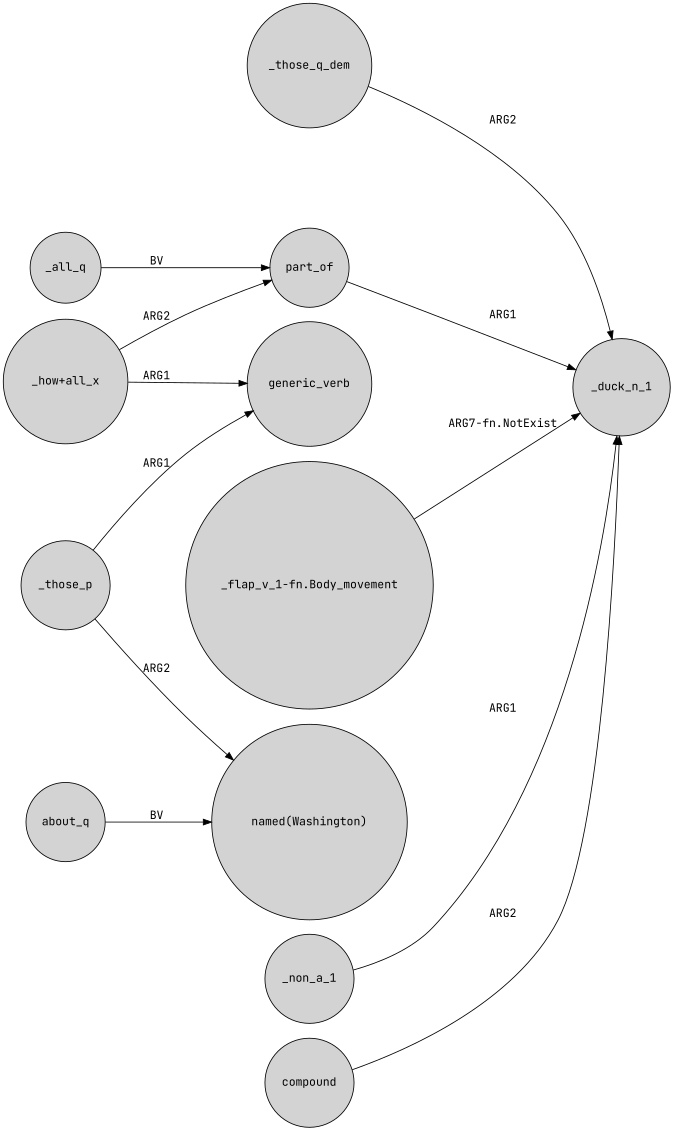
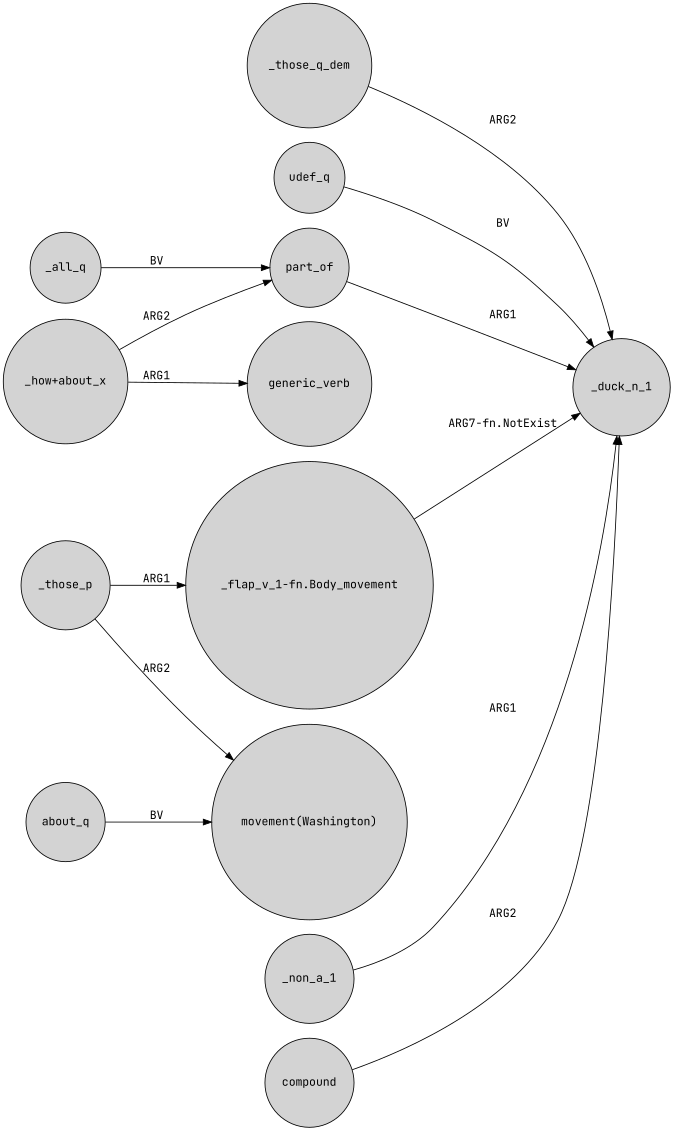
node "udef_q": added
node "_how+all_x": label "_how+all_x" -> "_how+about_x"
edge "_those_p" -> "generic_verb": now "_those_p" -> "_flap_v_1-fn.Body_movement"
node "named(Washington)": label "named(Washington)" -> "movement(Washington)"
